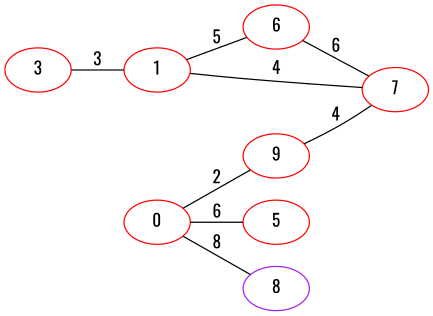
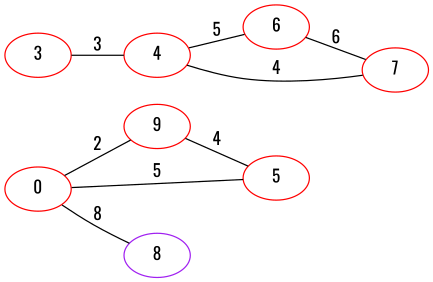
node "1": label "1" -> "4"
edge "7" -- "9": now "5" -- "9"
edge "0" -- "5": label "6" -> "5"
